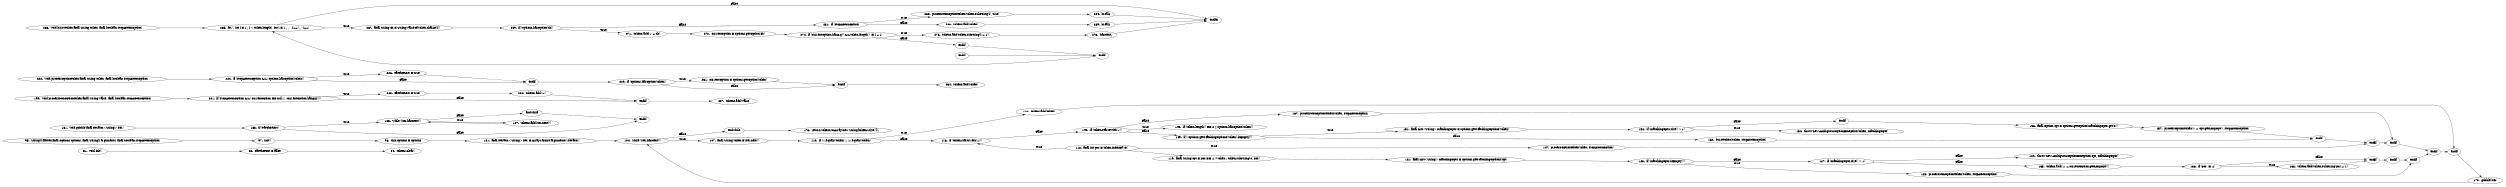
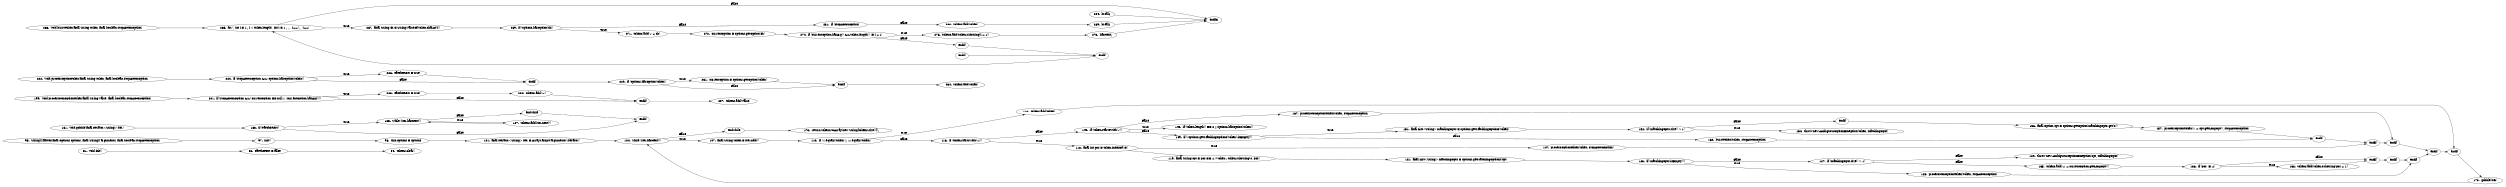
node "283:  processNonOptionToken(token.substring(i), true)": removed
edge "118:  final int pos = token.indexOf('=')" -> "116:  if (token.startsWith('--'))": reversed
